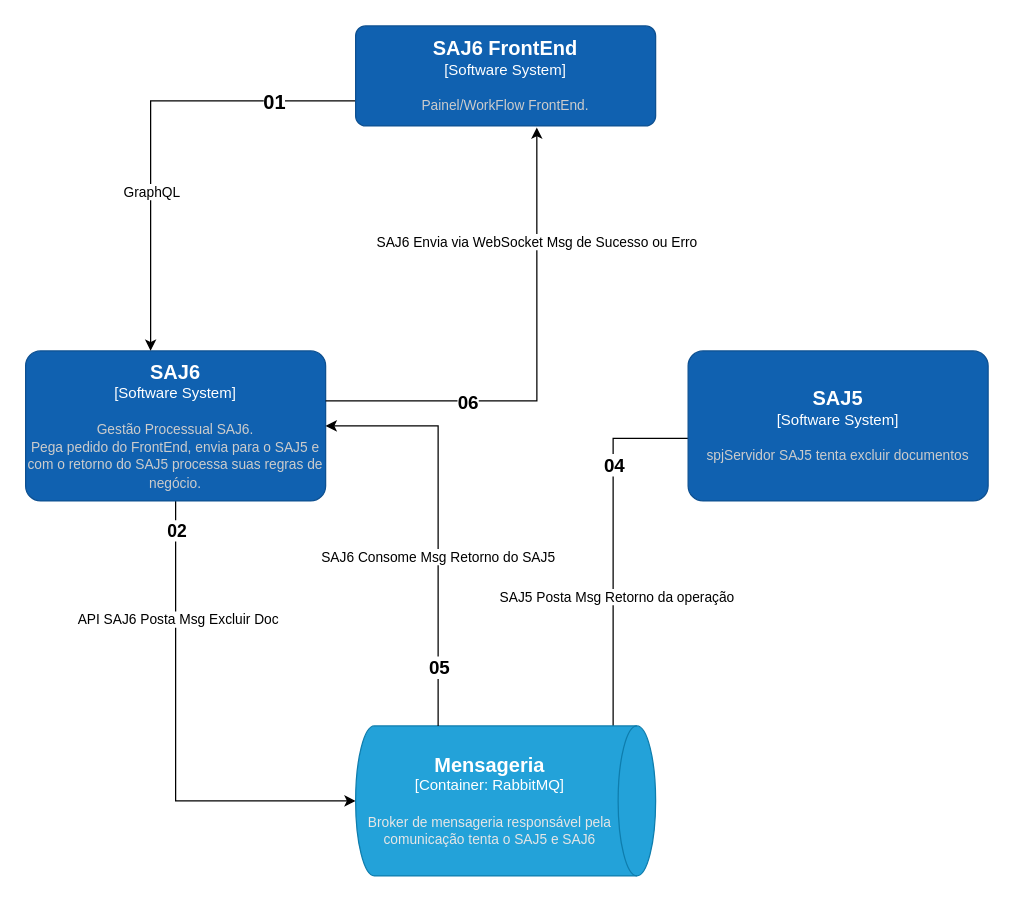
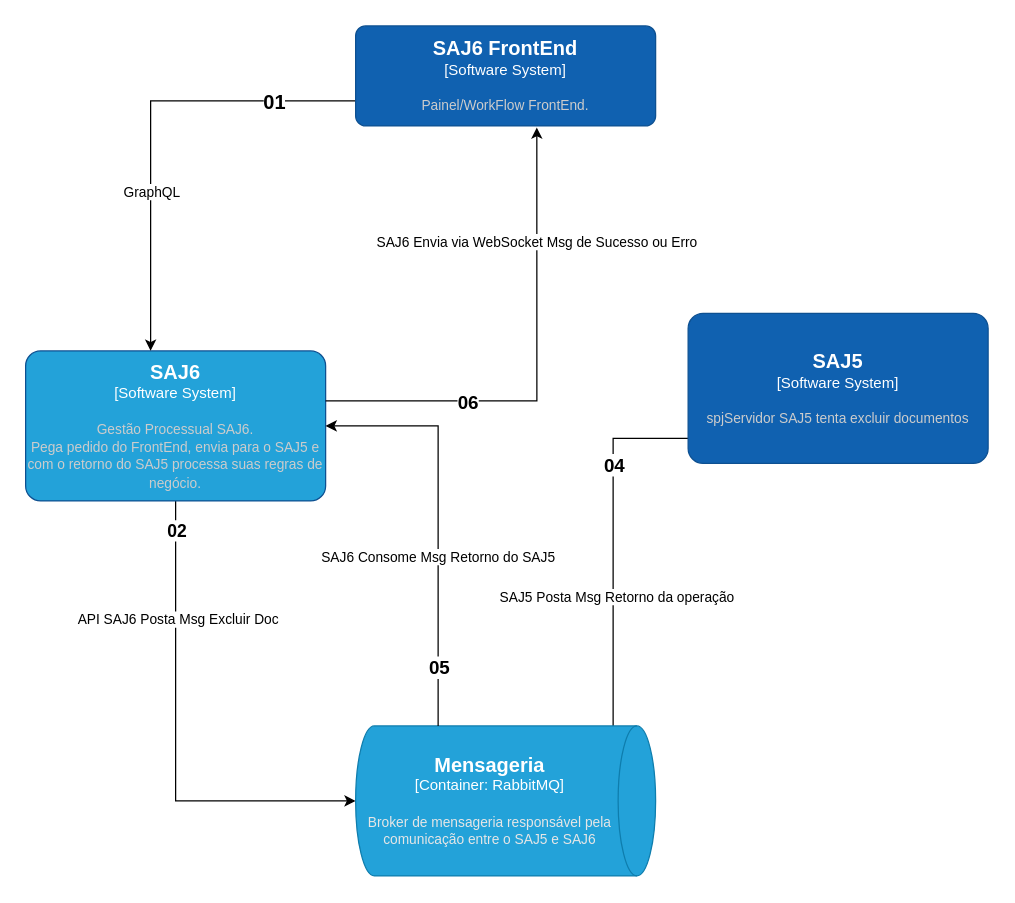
node "SAJ6 [Software System] Gestão Processual SAJ6. Pega pedido do FrontEnd, envia para o SAJ5 e com o retorno do SAJ5 processa suas regras de negócio.": fillcolor #1061b0 -> #23a2d9
node "SAJ5 [Software System] spjServidor SAJ5 tenta excluir documentos": moved (838, 426) -> (838, 388)
node "Mensageria [Container: RabbitMQ] Broker de mensageria responsável pela comunicação tenta o SAJ5 e SAJ6": label "Mensageria [Container: RabbitMQ] Broker de mensageria responsável pela comunicação tenta o SAJ5 e SAJ6" -> "Mensageria [Container: RabbitMQ] Broker de mensageria responsável pela comunicação entre o SAJ5 e SAJ6"
